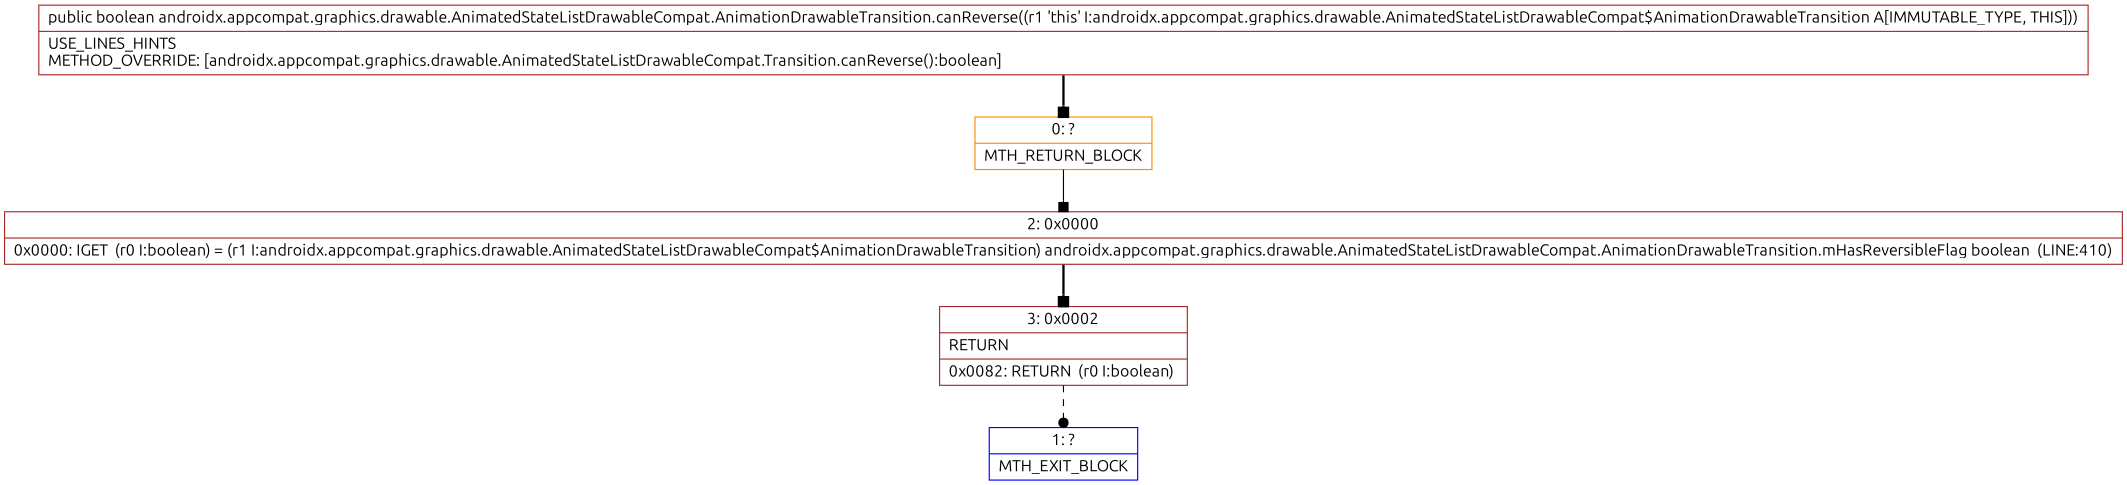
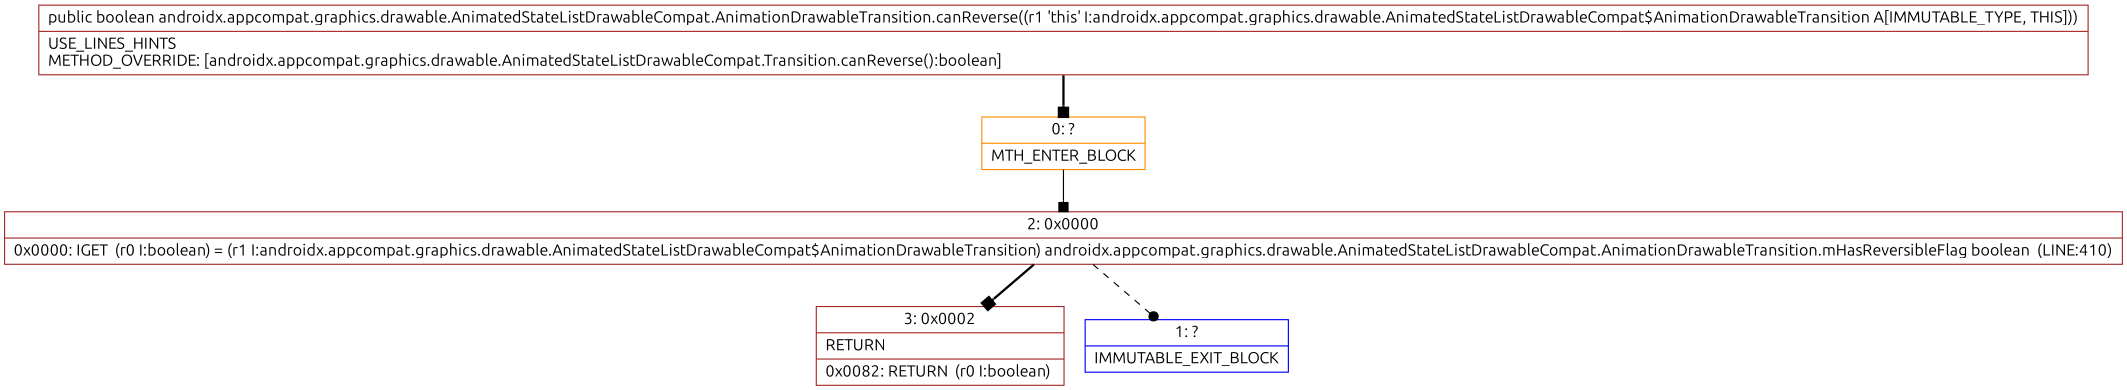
node "0: ?": text "MTH_RETURN_BLOCK" -> "MTH_ENTER_BLOCK"
edge "3: 0x0002" -> "1: ?": now "2: 0x0000" -> "1: ?"
node "1: ?": text "MTH_EXIT_BLOCK" -> "IMMUTABLE_EXIT_BLOCK"
